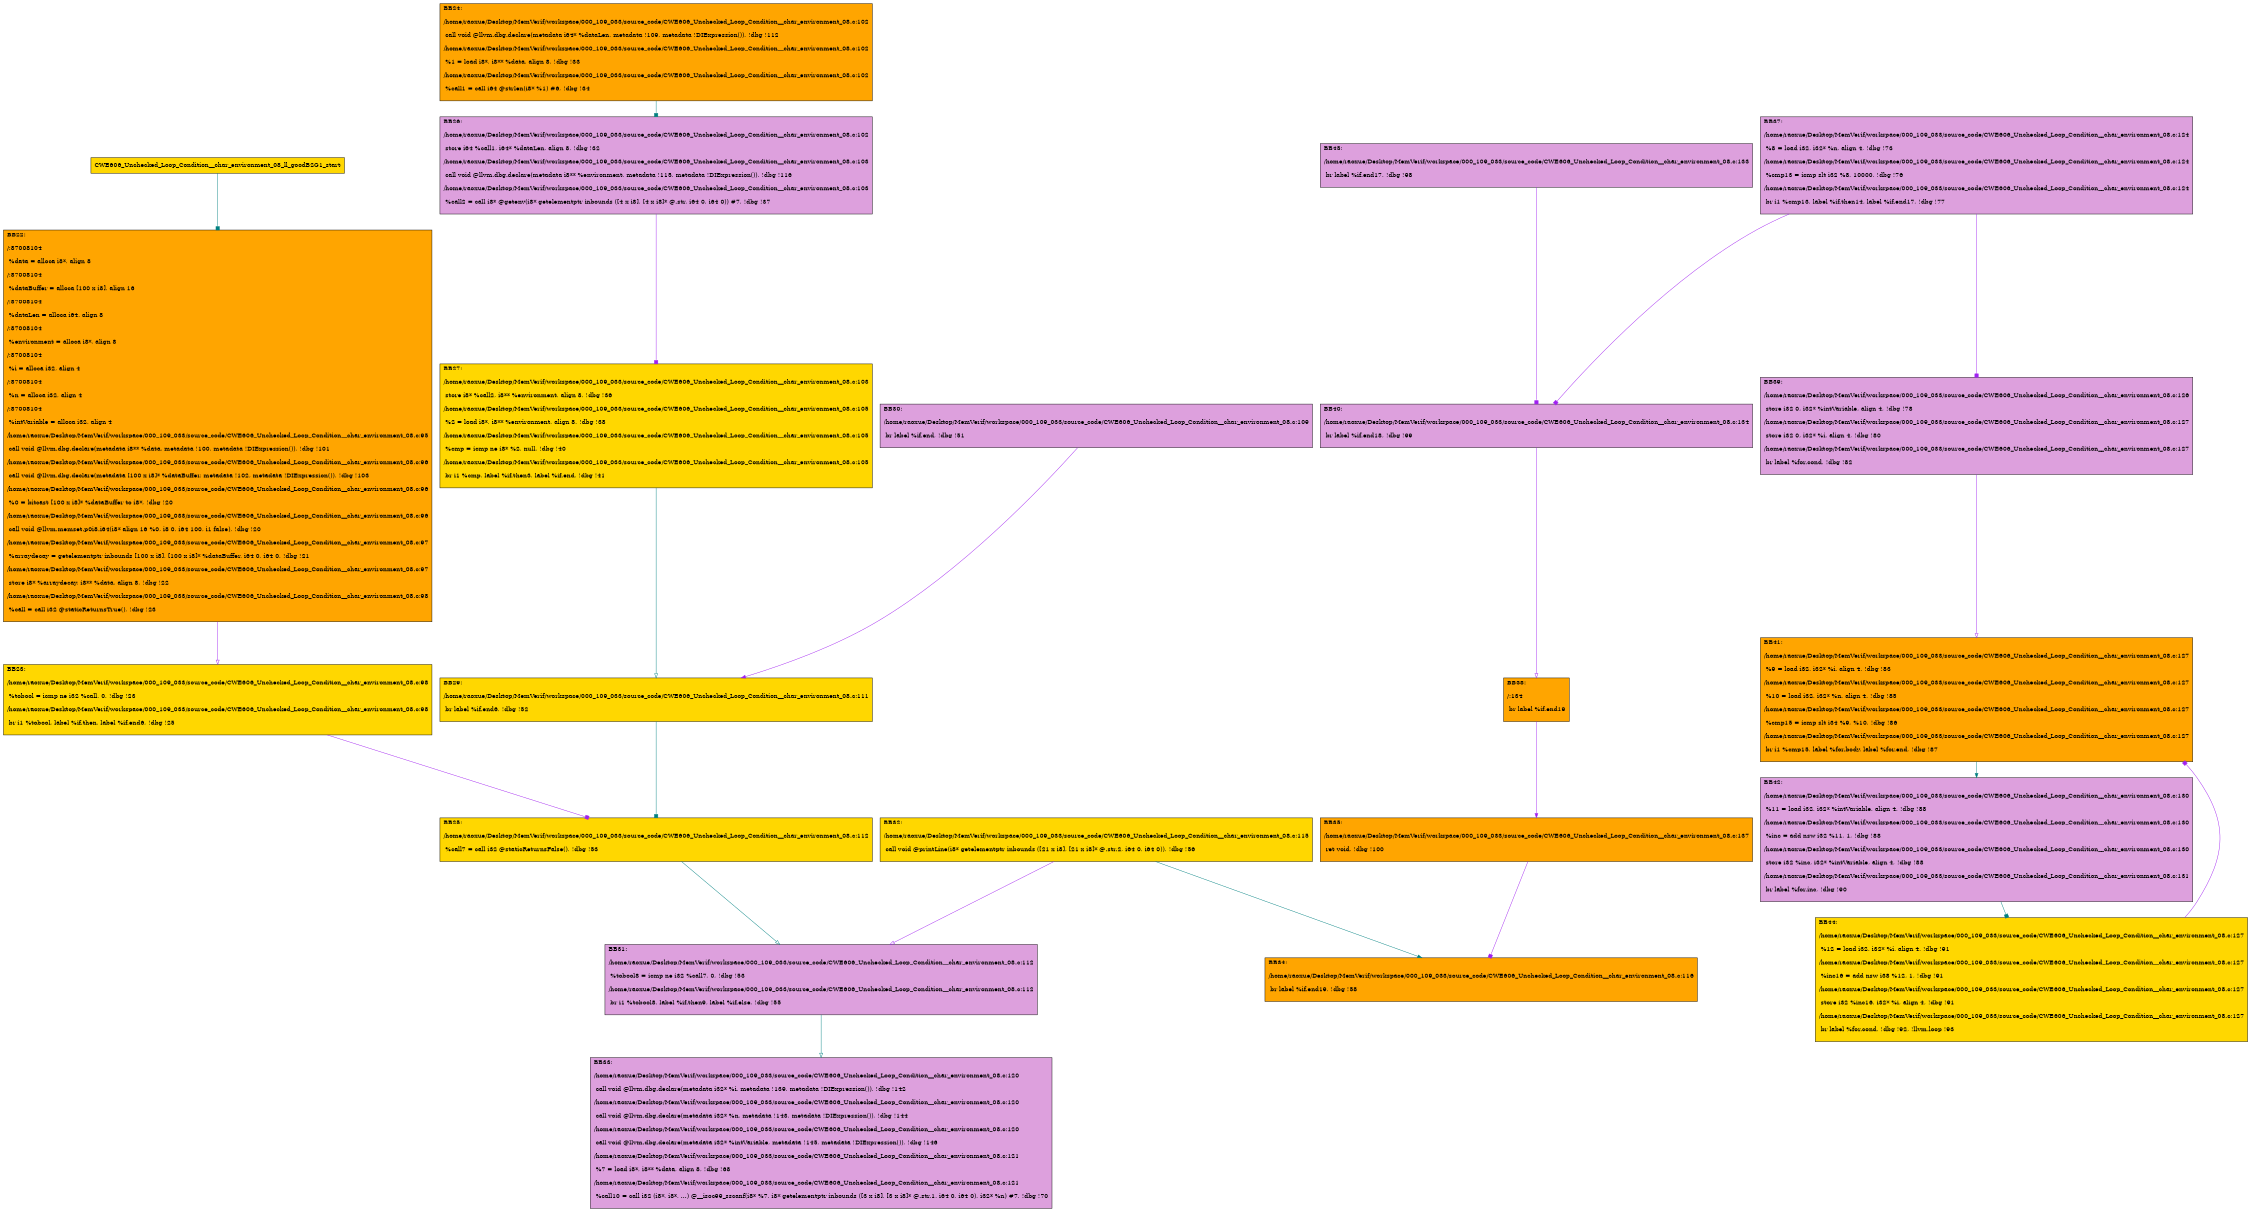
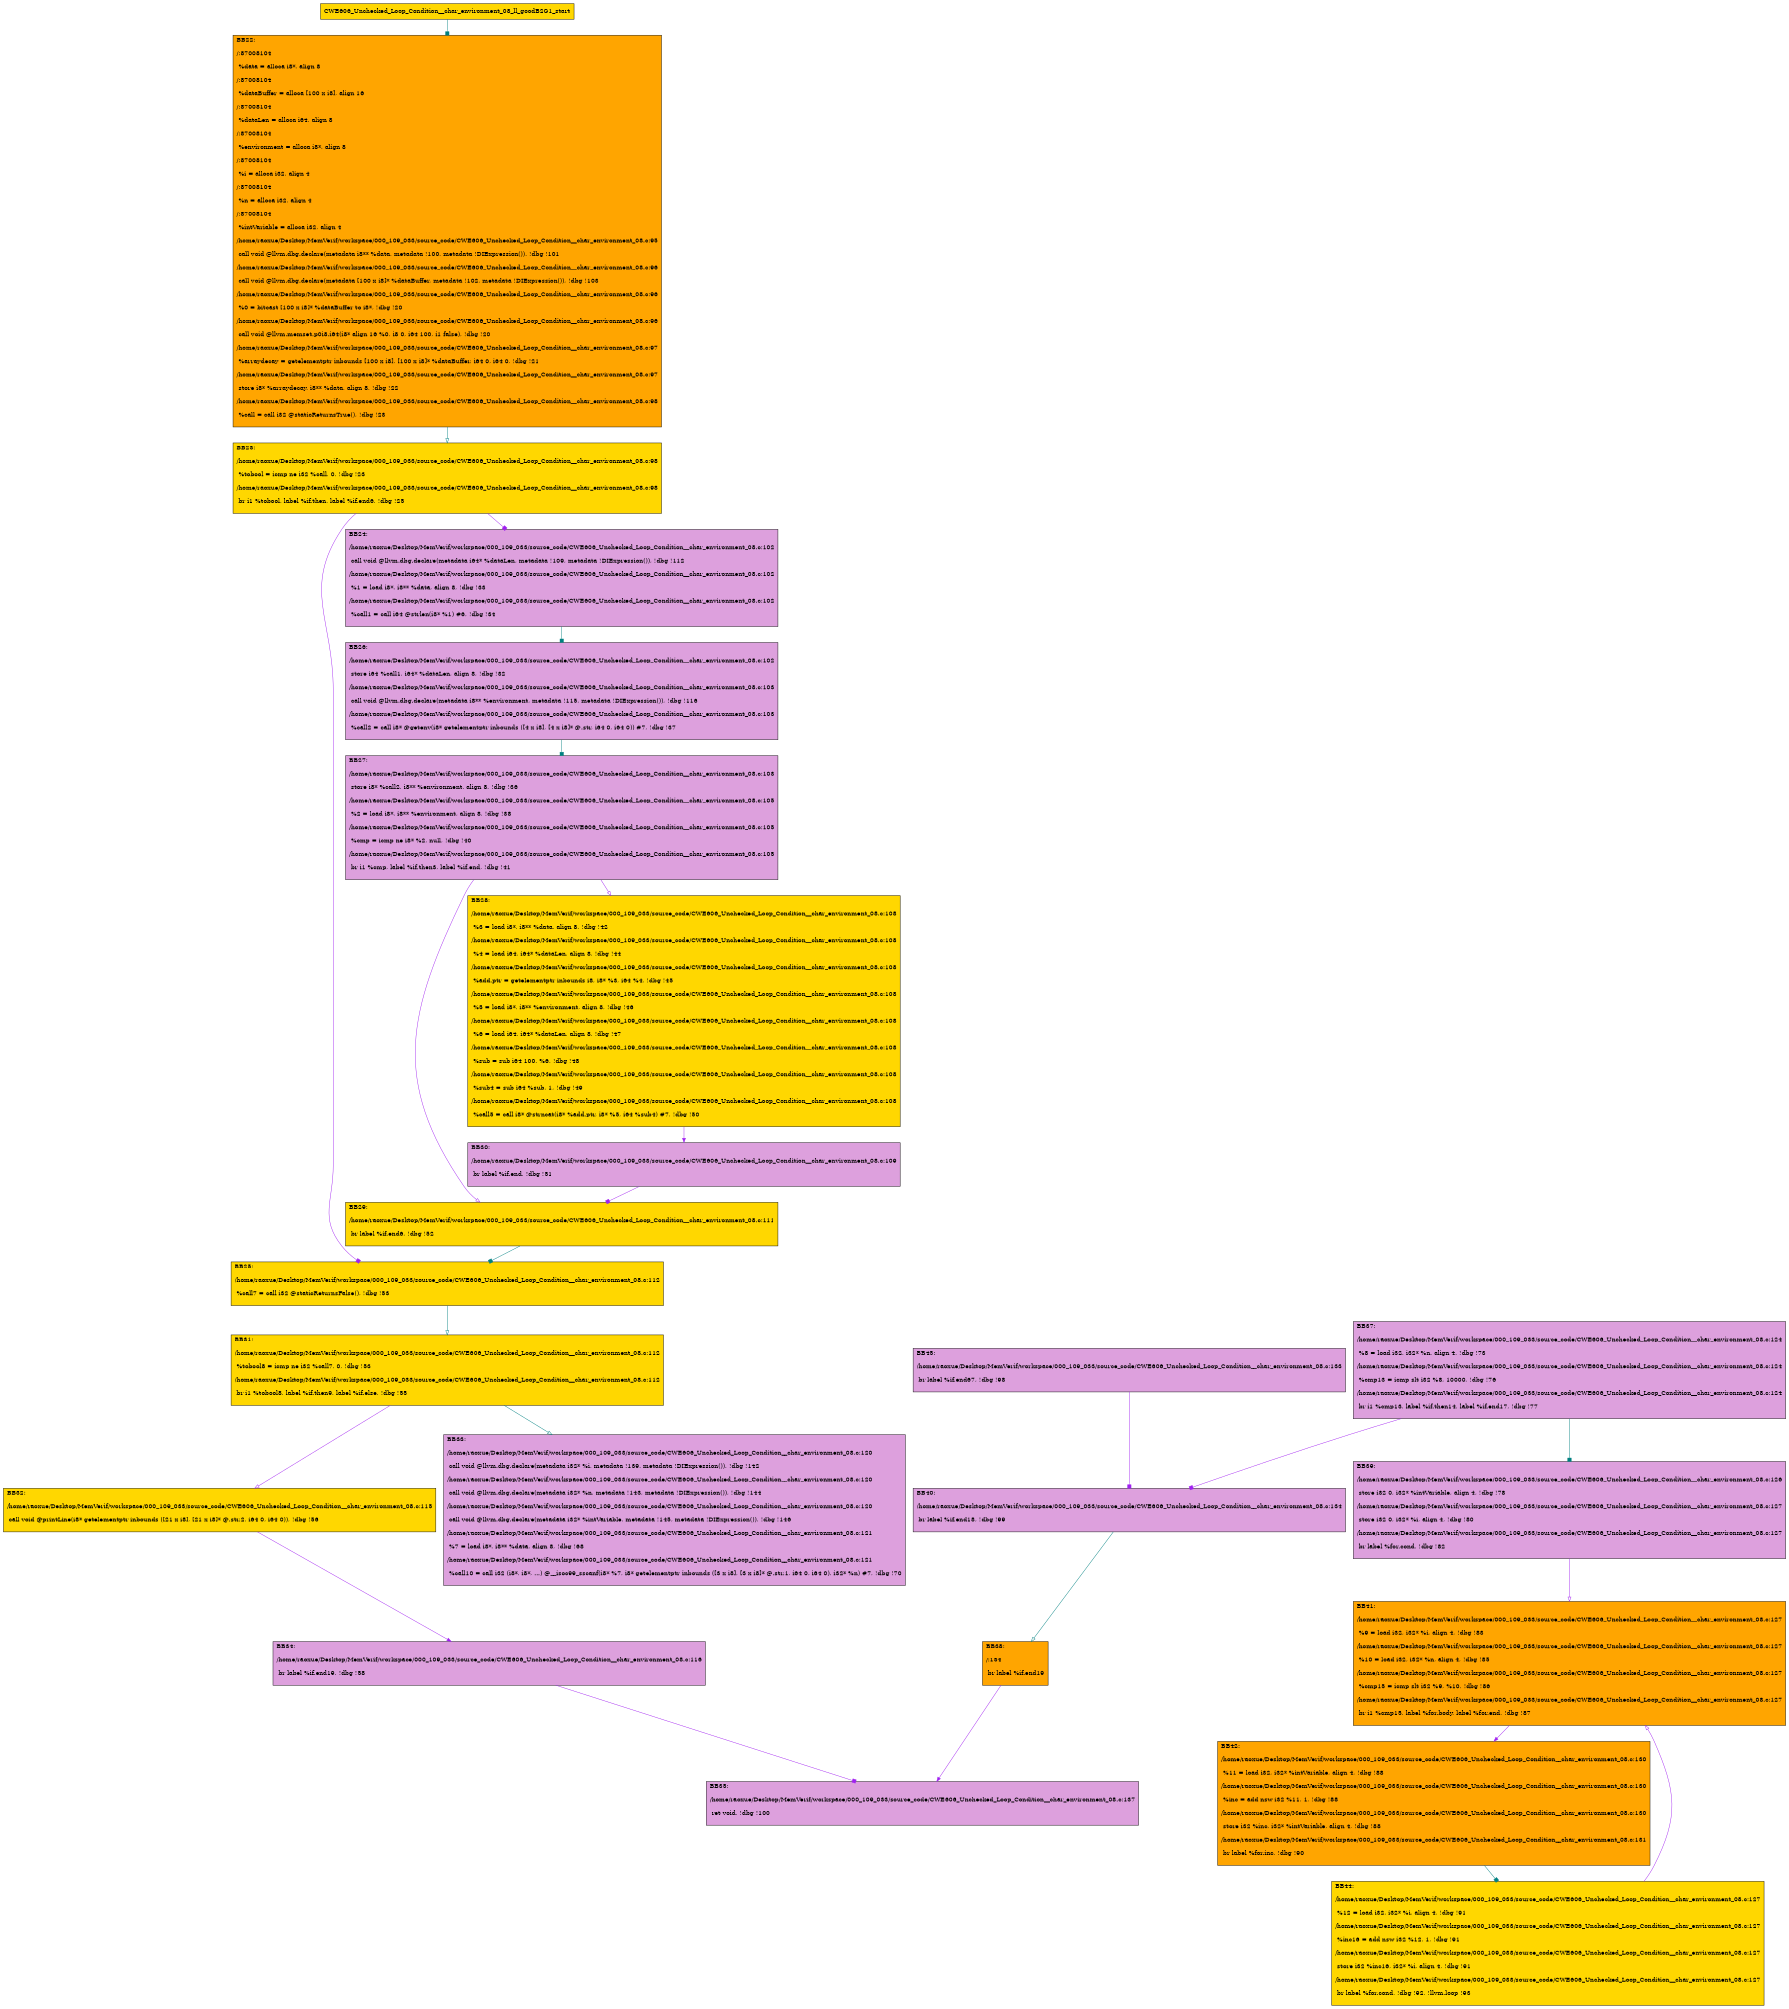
node "BB24:": fillcolor orange -> plum
node "BB45:": text "br label %if.end17, !dbg !98" -> "br label %if.end67, !dbg !98"
edge "BB26:" -> "BB27:": color purple -> teal
edge "BB37:" -> "BB39:": color purple -> teal
node "BB27:": fillcolor gold -> plum
edge "BB23:" -> "BB24:": added
edge "BB40:" -> "BB38:": color purple -> teal
edge "BB27:" -> "BB29:": color teal -> purple
edge "BB30:" -> "BB29:": arrowhead normal -> box
edge "BB22:" -> "BB23:": color purple -> teal
node "BB41:": text "%cmp15 = icmp slt i34 %9, %10, !dbg !86" -> "%cmp15 = icmp slt i32 %9, %10, !dbg !86"
edge "BB41:" -> "BB42:": color teal -> purple
node "BB35:": fillcolor orange -> plum
node "BB42:": fillcolor plum -> orange
edge "BB44:" -> "BB41:": arrowhead box -> onormal
edge "BB32:" -> "BB31:": reversed
edge "BB35:" -> "BB34:": reversed
edge "BB32:" -> "BB34:": color teal -> purple
node "BB44:": text "%inc16 = add nsw i38 %12, 1, !dbg !91" -> "%inc16 = add nsw i32 %12, 1, !dbg !91"
node "BB31:": fillcolor plum -> gold
node "BB34:": fillcolor orange -> plum
node "BB28:": added
